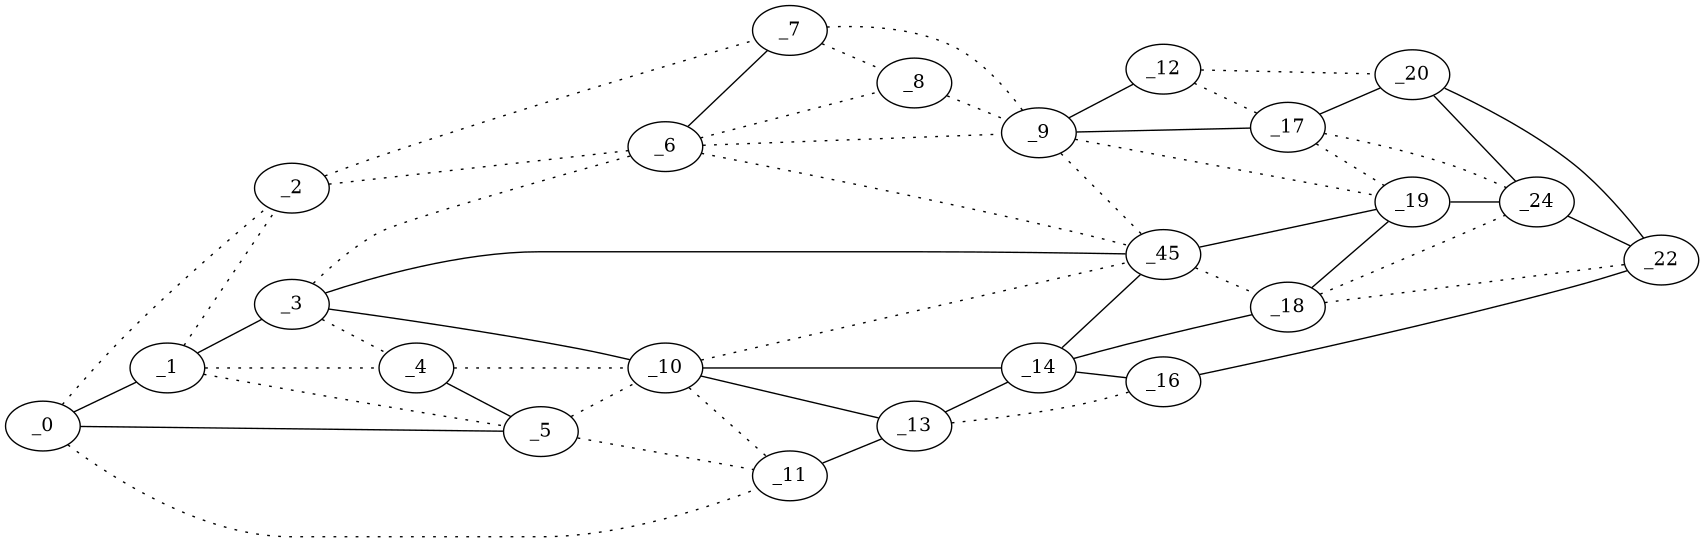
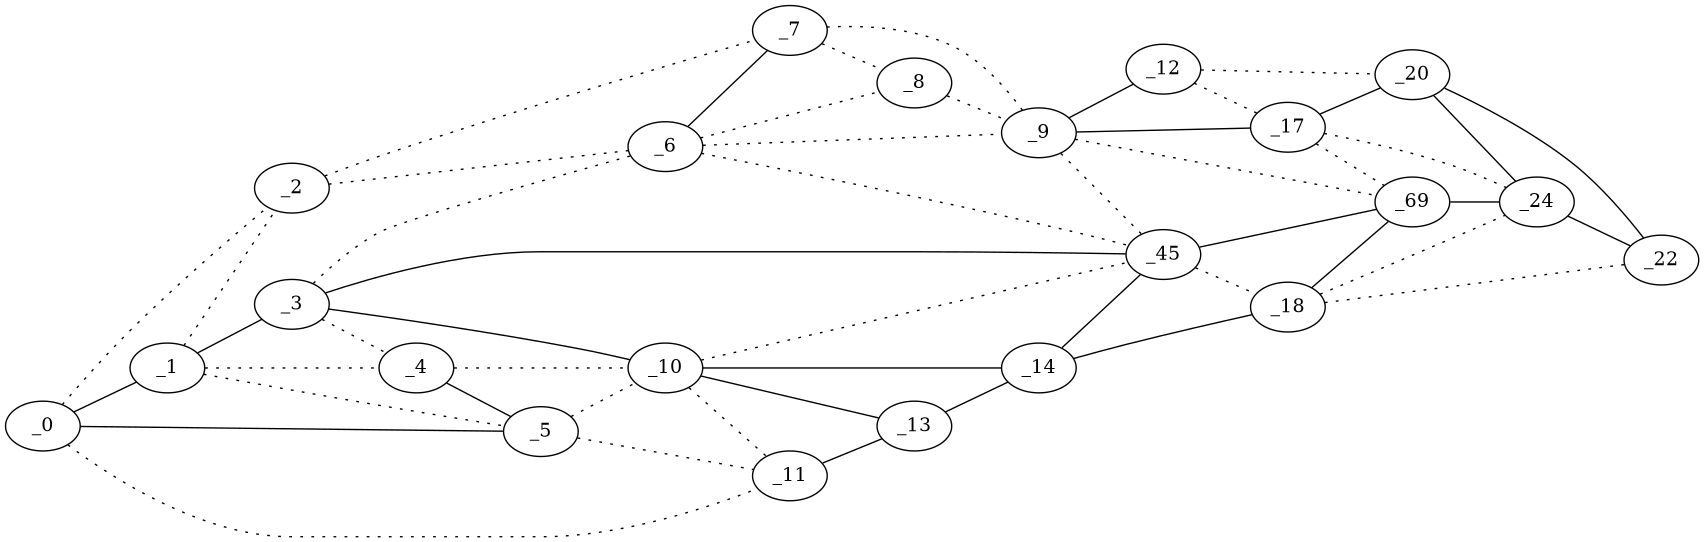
node "_19": label "_19" -> "_69"
node "_16": removed
